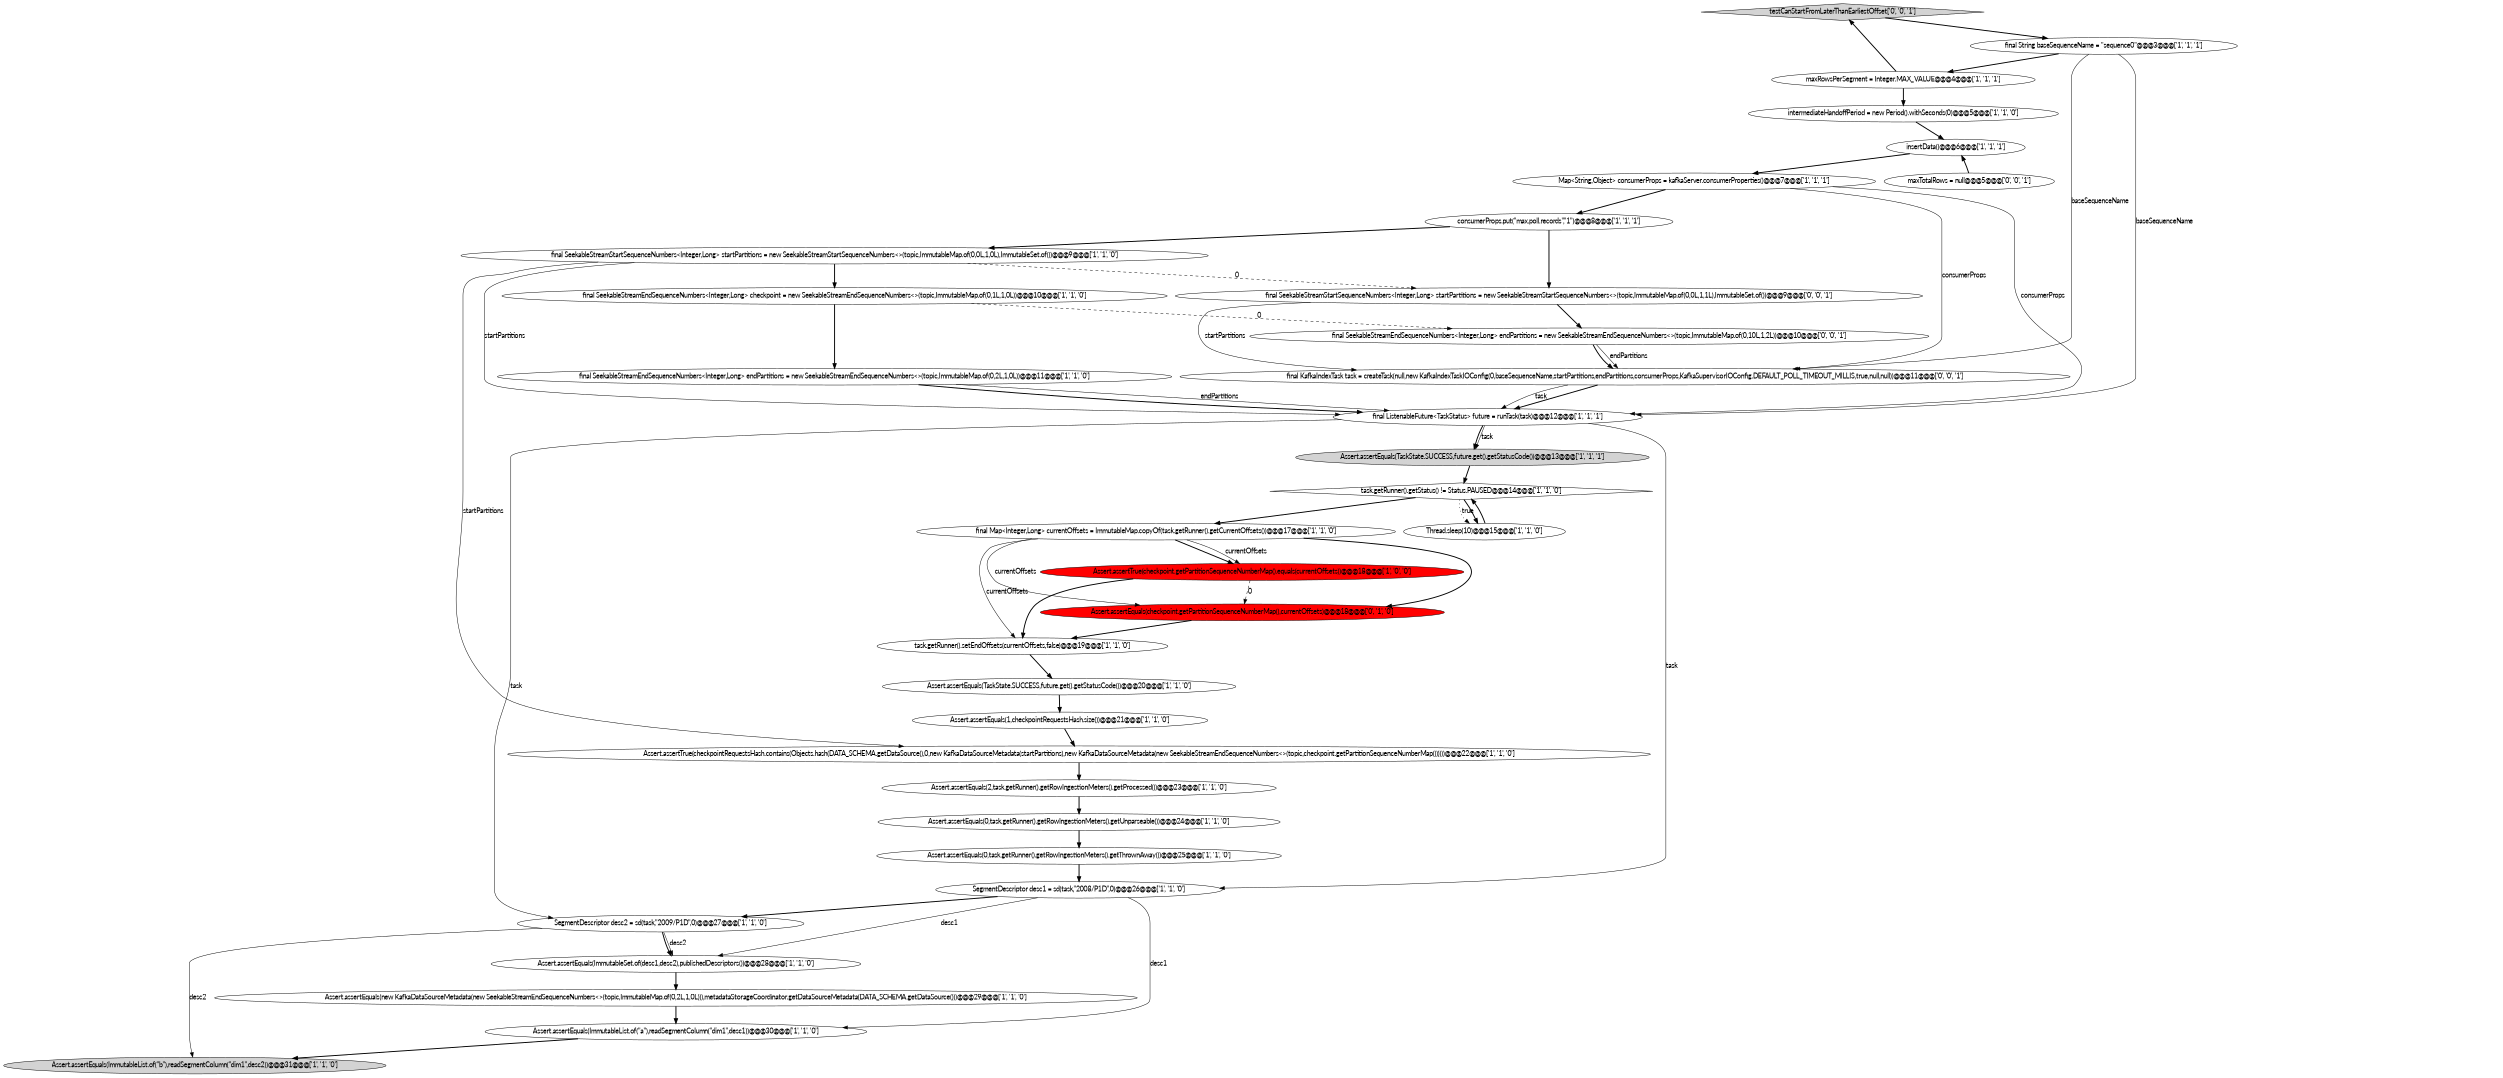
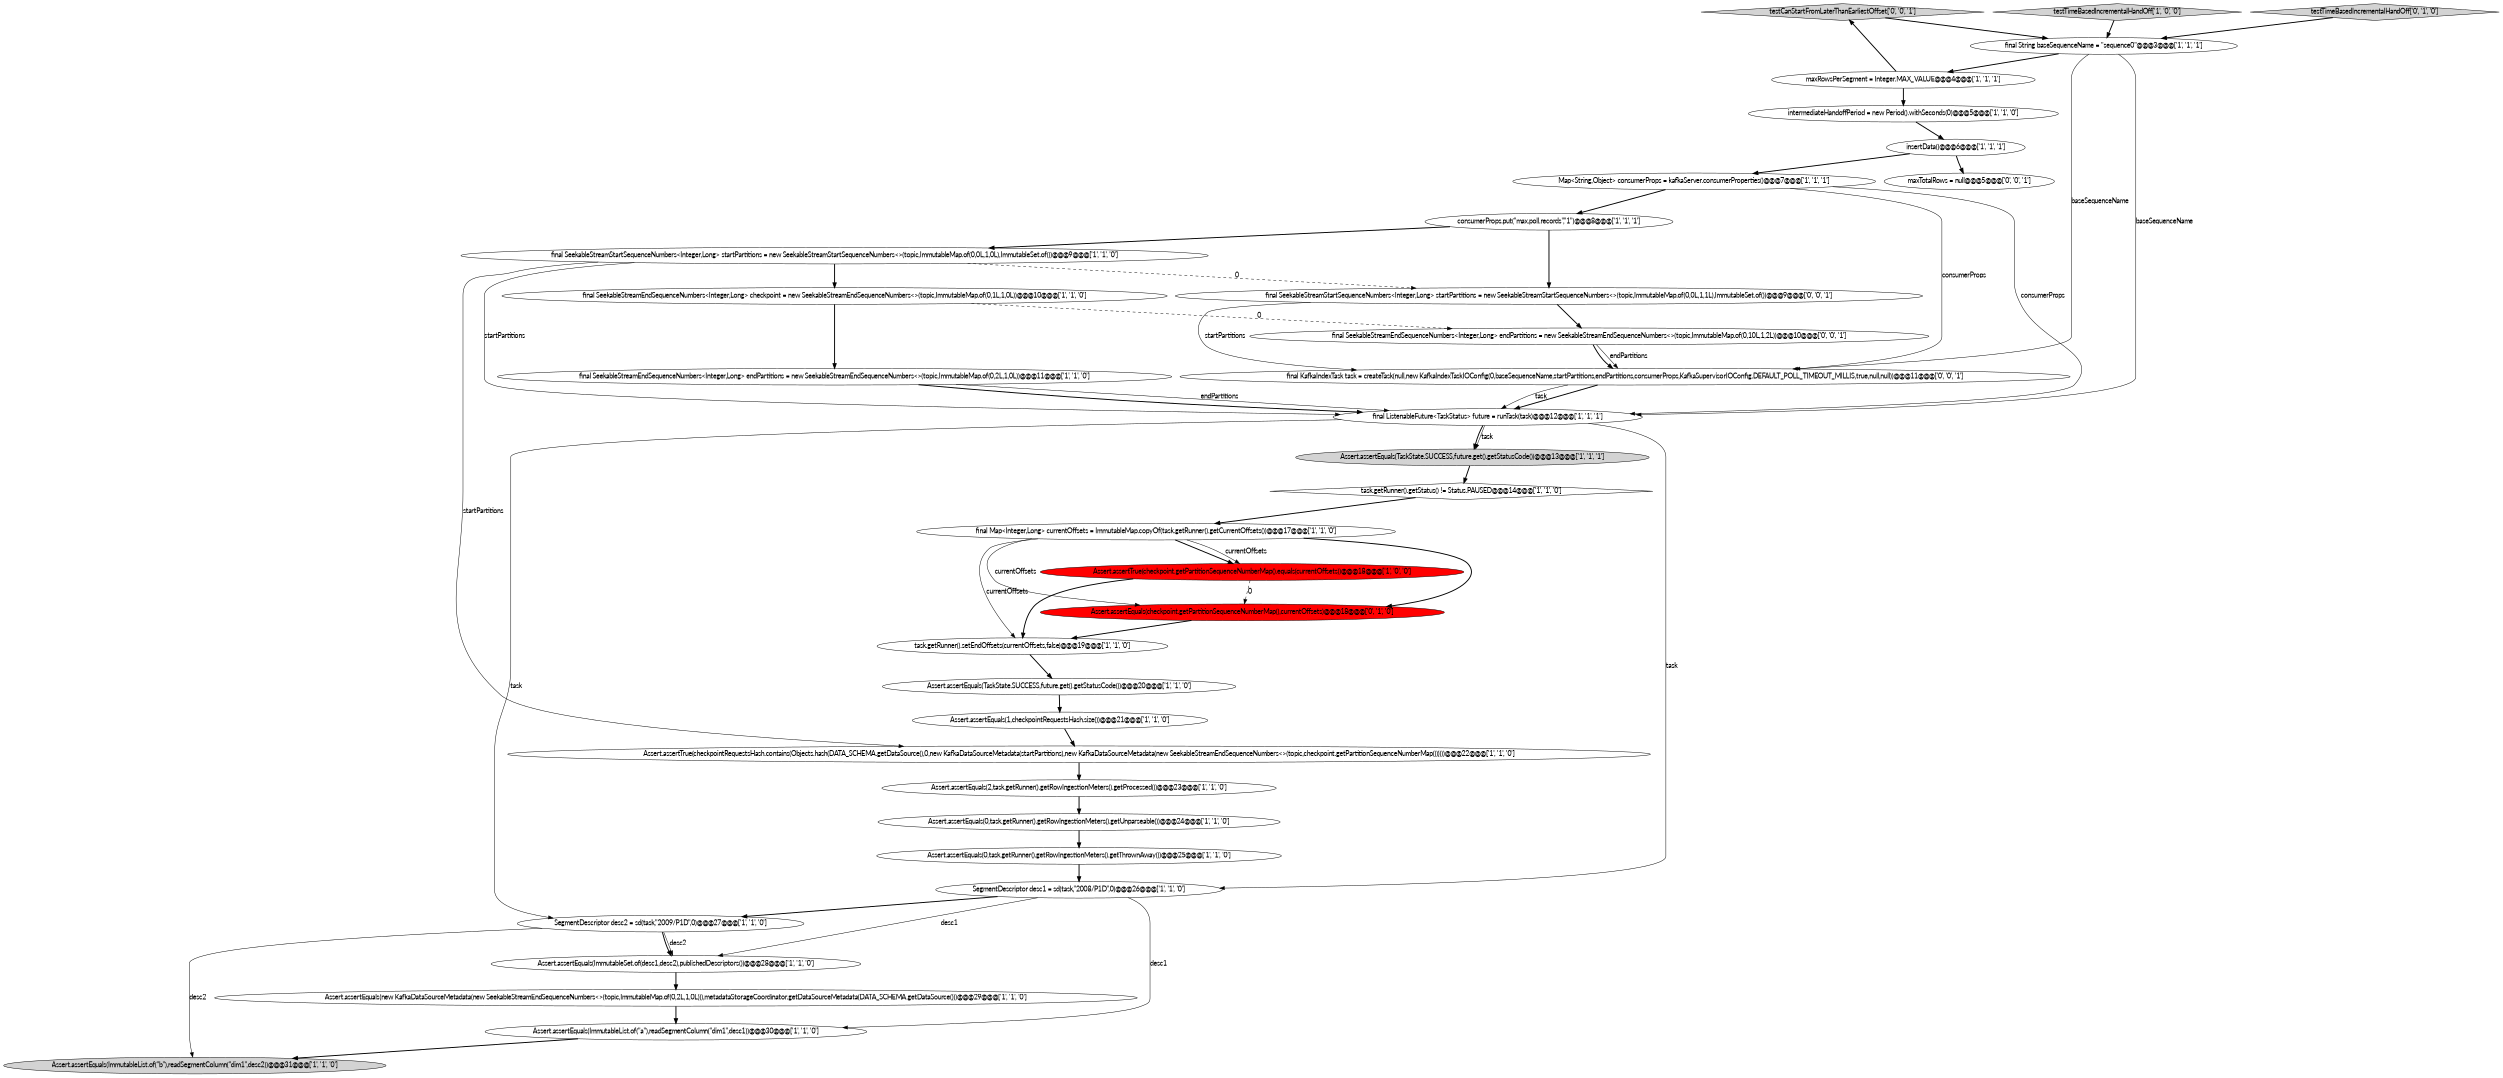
node "testTimeBasedIncrementalHandOff['1', '0', '0']": added
node "testTimeBasedIncrementalHandOff['0', '1', '0']": added
edge "maxTotalRows = null@@@5@@@['0', '0', '1']" -> "insertData()@@@6@@@['1', '1', '1']": reversed
node "Thread.sleep(10)@@@15@@@['1', '1', '0']": removed
